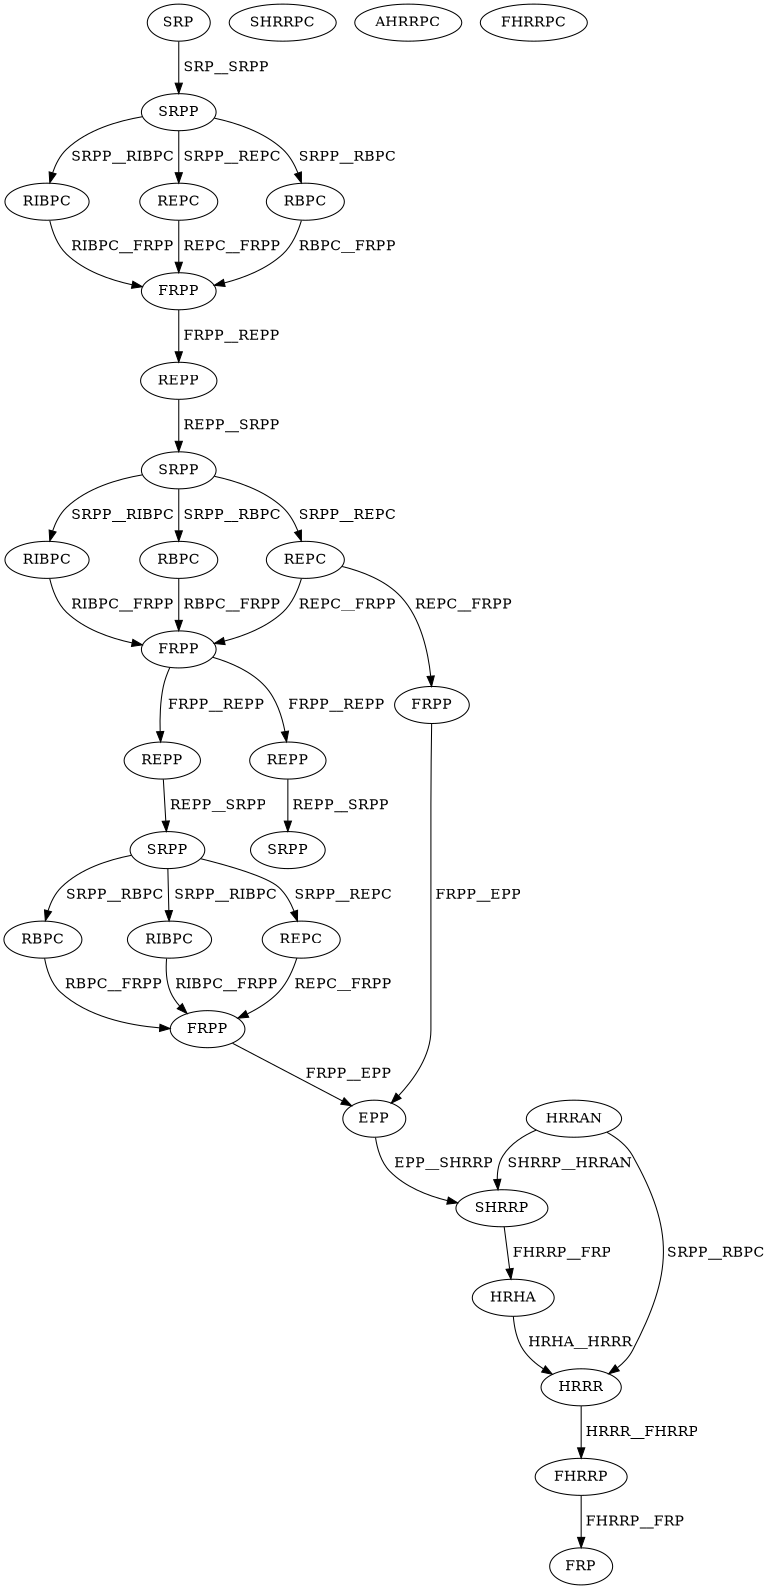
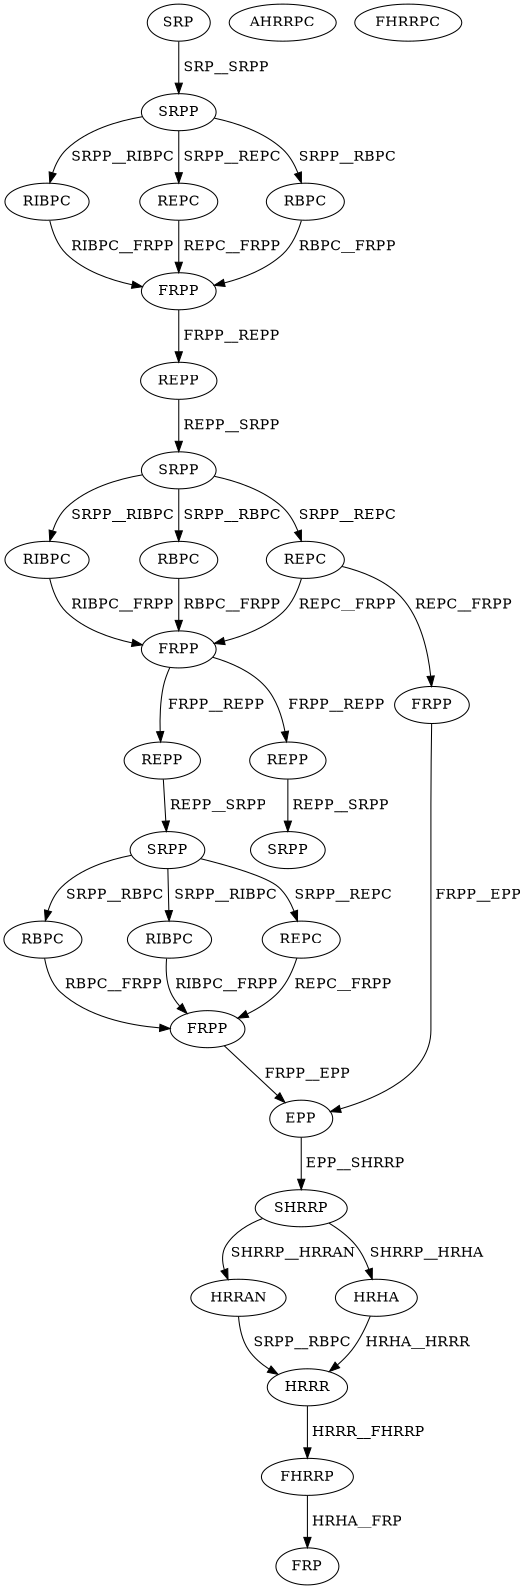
node "SHRRPC": removed
edge "HRRAN" -> "SHRRP": reversed
edge "SHRRP" -> "HRHA": label " FHRRP__FRP" -> " SHRRP__HRHA"
edge "FHRRP" -> "FRP": label " FHRRP__FRP" -> " HRHA__FRP"
